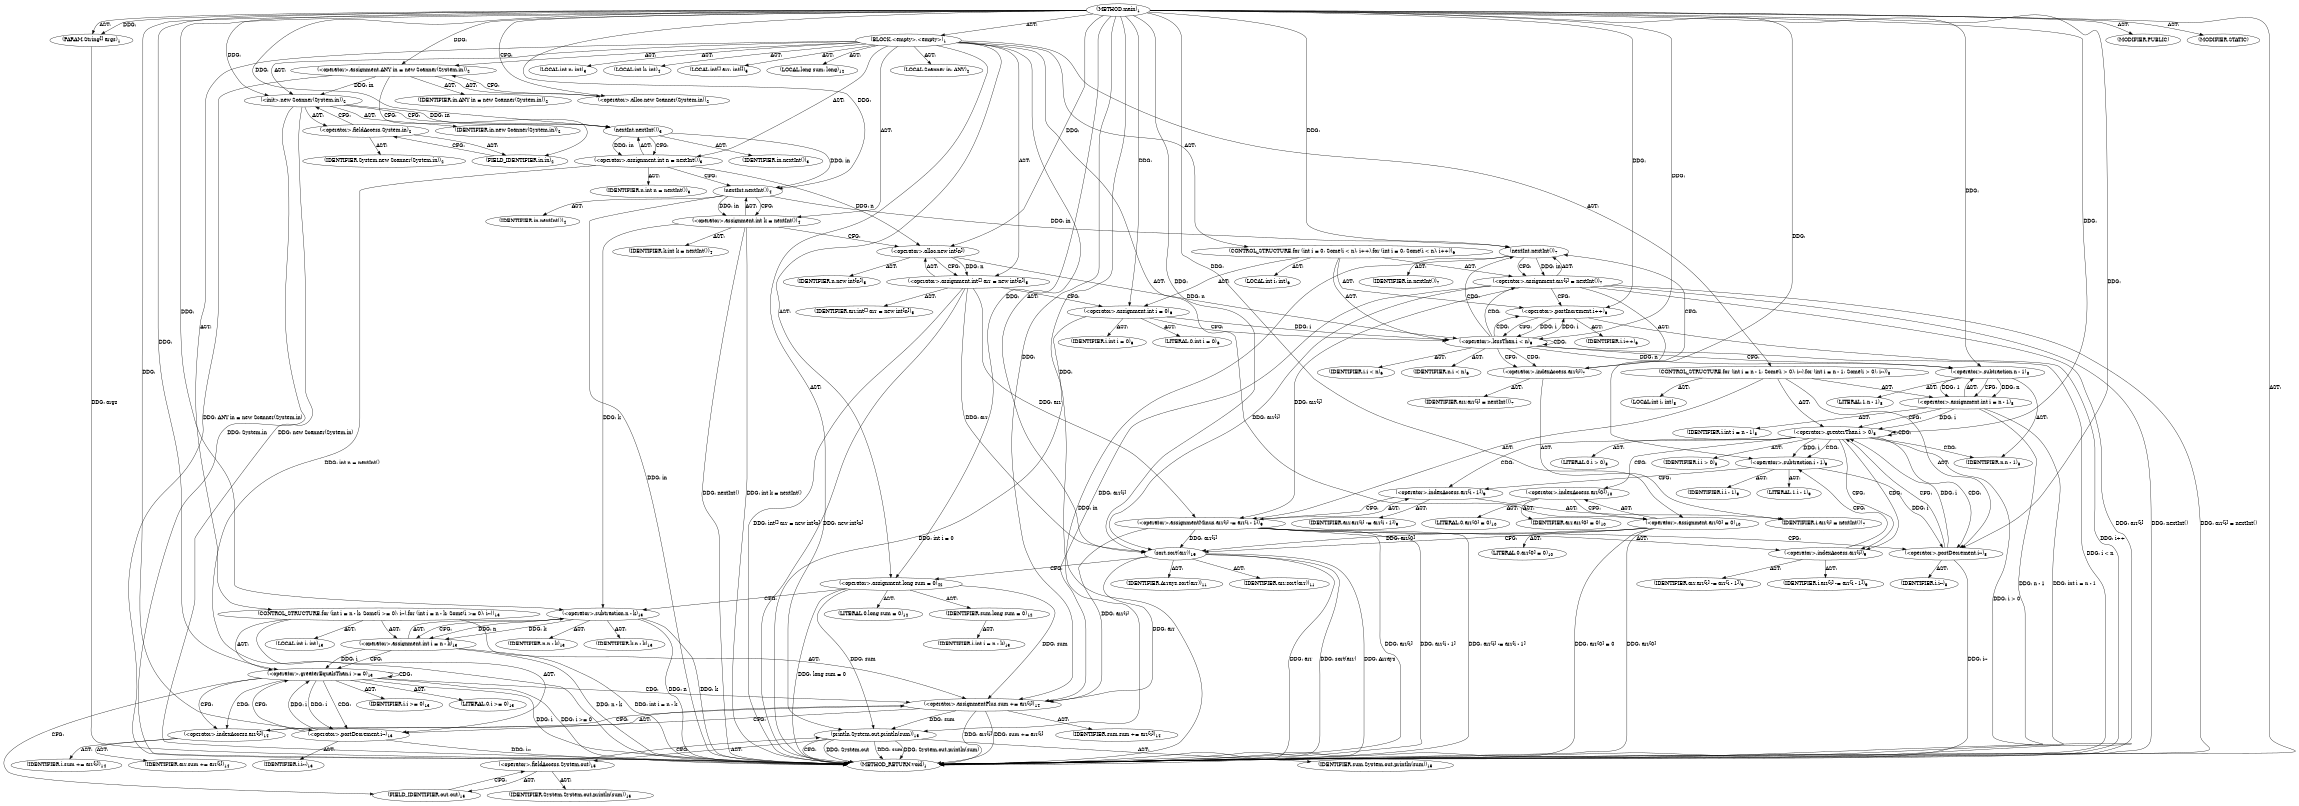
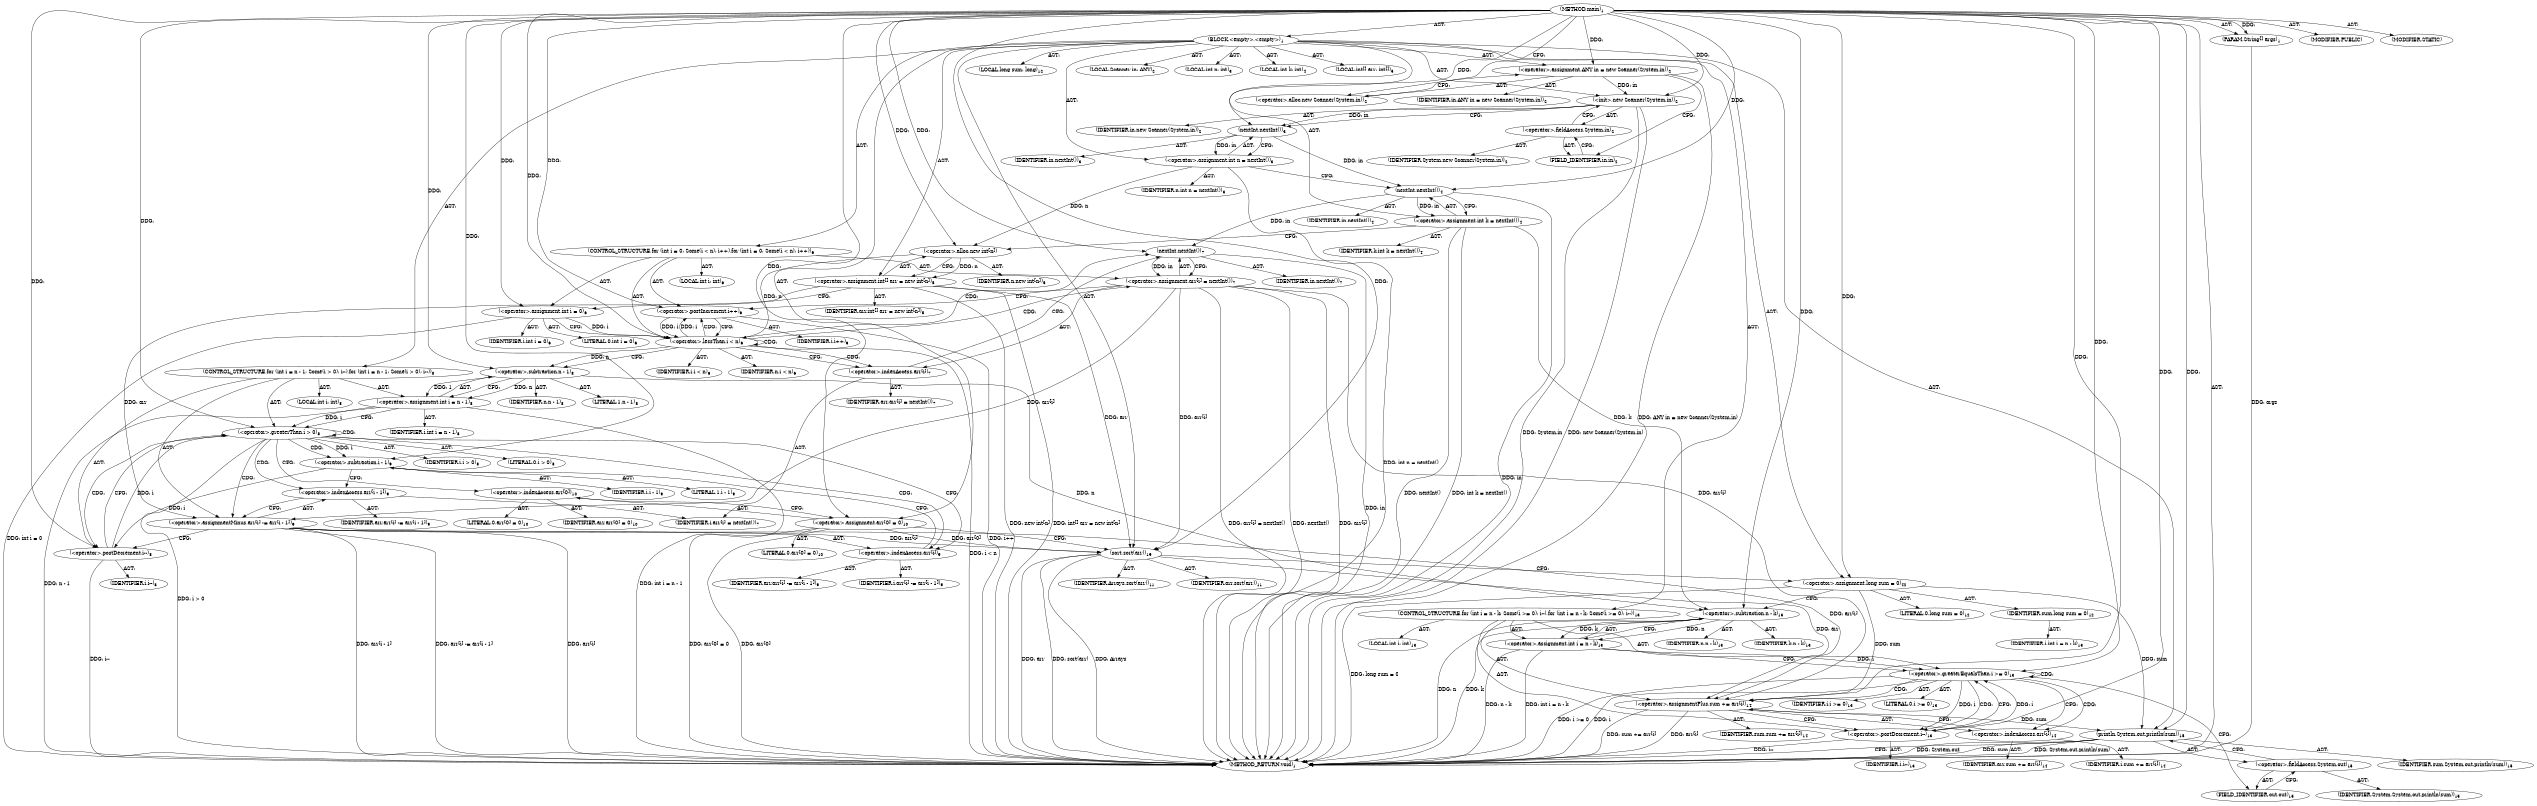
edge "(<operator>.greaterThan,i > 0)" -> "(IDENTIFIER,n,n - 1)": now "(<operator>.greaterThan,i > 0)" -> "(<operator>.assignmentMinus,arr[i] -= arr[i - 1])"
edge "(<operator>.subtraction,n - 1)" -> "(<operator>.subtraction,n - k)": added, label "DDG: n"
